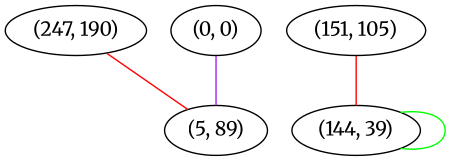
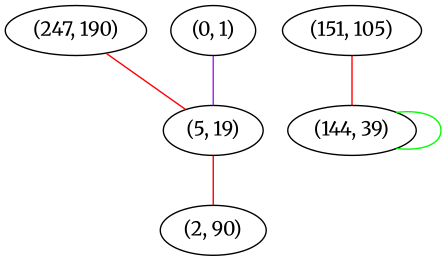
node "(0, 0)": label "(0, 0)" -> "(0, 1)"
node "(5, 89)": label "(5, 89)" -> "(5, 19)"
node "(2, 90)": added
